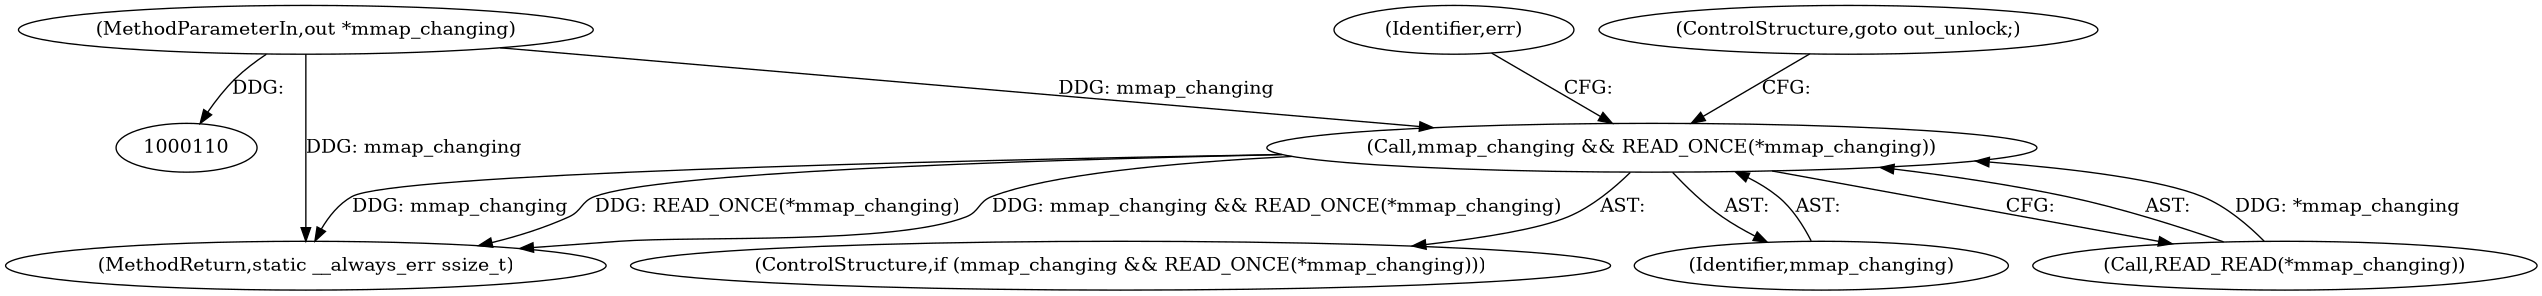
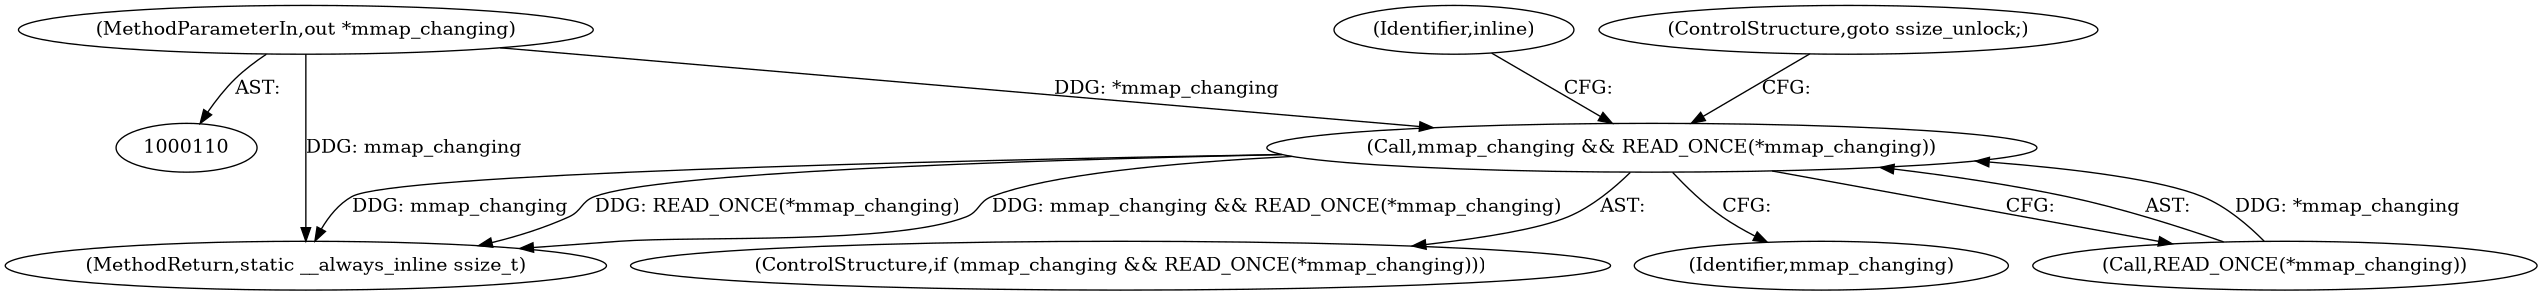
node "(Identifier,err)": label "(Identifier,err)" -> "(Identifier,inline)"
node "(ControlStructure,goto out_unlock;)": label "(ControlStructure,goto out_unlock;)" -> "(ControlStructure,goto ssize_unlock;)"
edge "(MethodParameterIn,out *mmap_changing)" -> "1000110": label "DDG: " -> "AST: "
edge "(MethodParameterIn,out *mmap_changing)" -> "(Call,mmap_changing && READ_ONCE(*mmap_changing))": label "DDG: mmap_changing" -> "DDG: *mmap_changing"
edge "(Identifier,mmap_changing)" -> "(Call,mmap_changing && READ_ONCE(*mmap_changing))": removed, label "AST:"
edge "(Call,mmap_changing && READ_ONCE(*mmap_changing))" -> "(Identifier,mmap_changing)": label "AST: " -> "CFG: "
node "(MethodReturn,static __always_err ssize_t)": label "(MethodReturn,static __always_err ssize_t)" -> "(MethodReturn,static __always_inline ssize_t)"
node "(Call,READ_READ(*mmap_changing))": label "(Call,READ_READ(*mmap_changing))" -> "(Call,READ_ONCE(*mmap_changing))"
